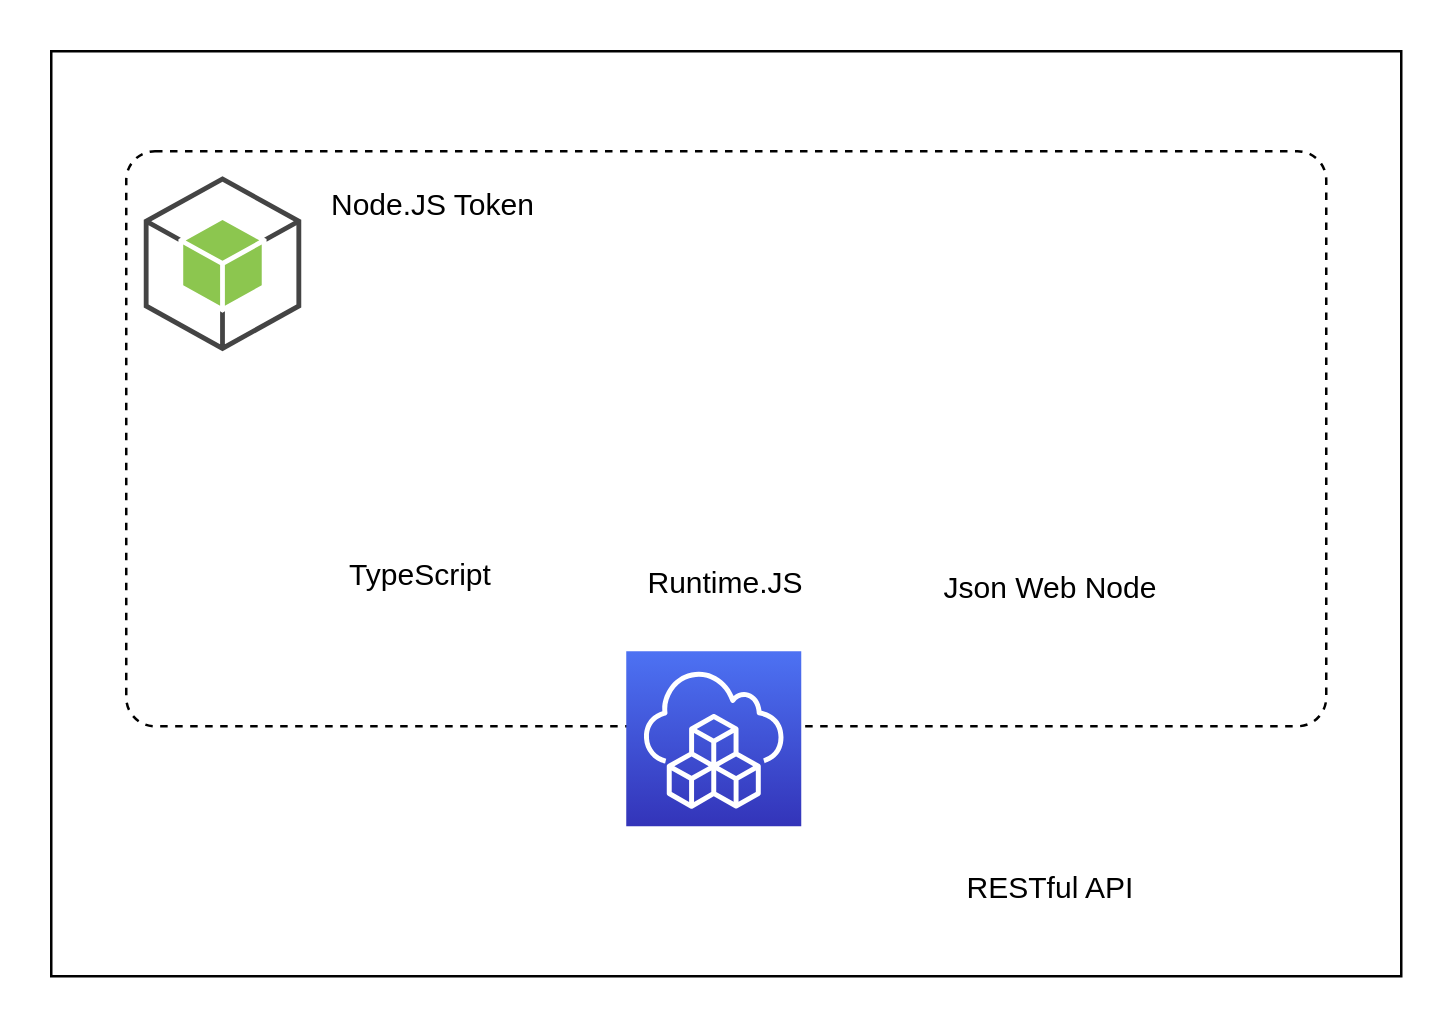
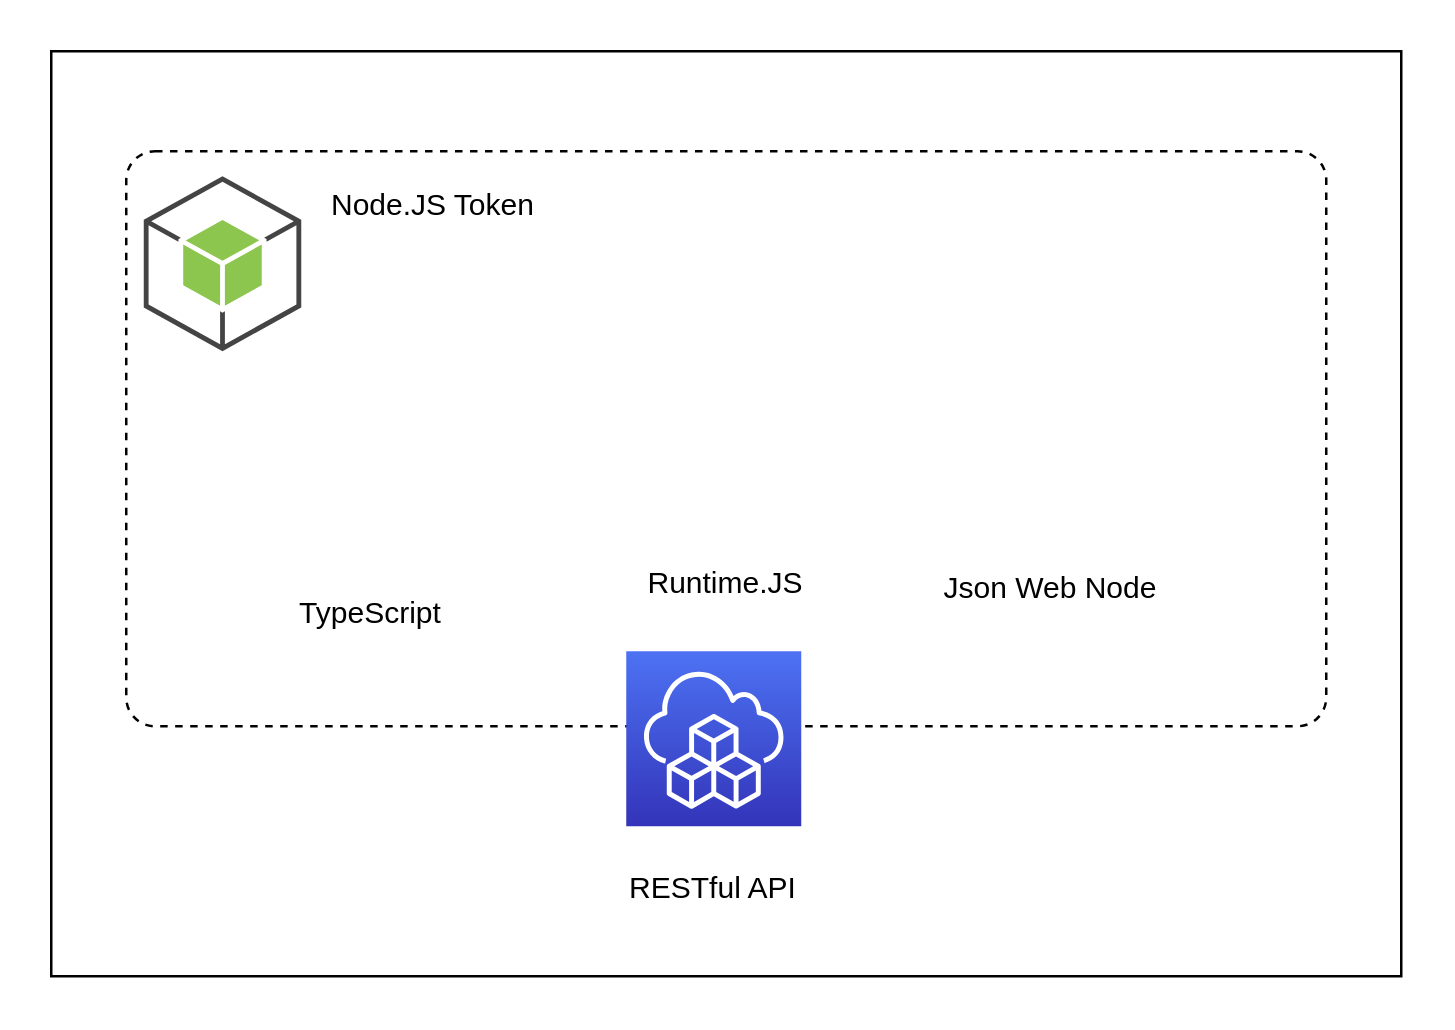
node "TypeScript": moved (421, 576) -> (371, 614)
node "RESTful API": moved (1051, 889) -> (714, 889)
